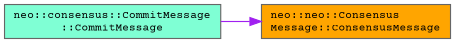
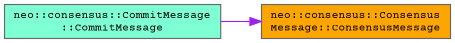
node "neo::neo::Consensus Message::ConsensusMessage": label "neo::neo::Consensus Message::ConsensusMessage" -> "neo::consensus::Consensus Message::ConsensusMessage"
